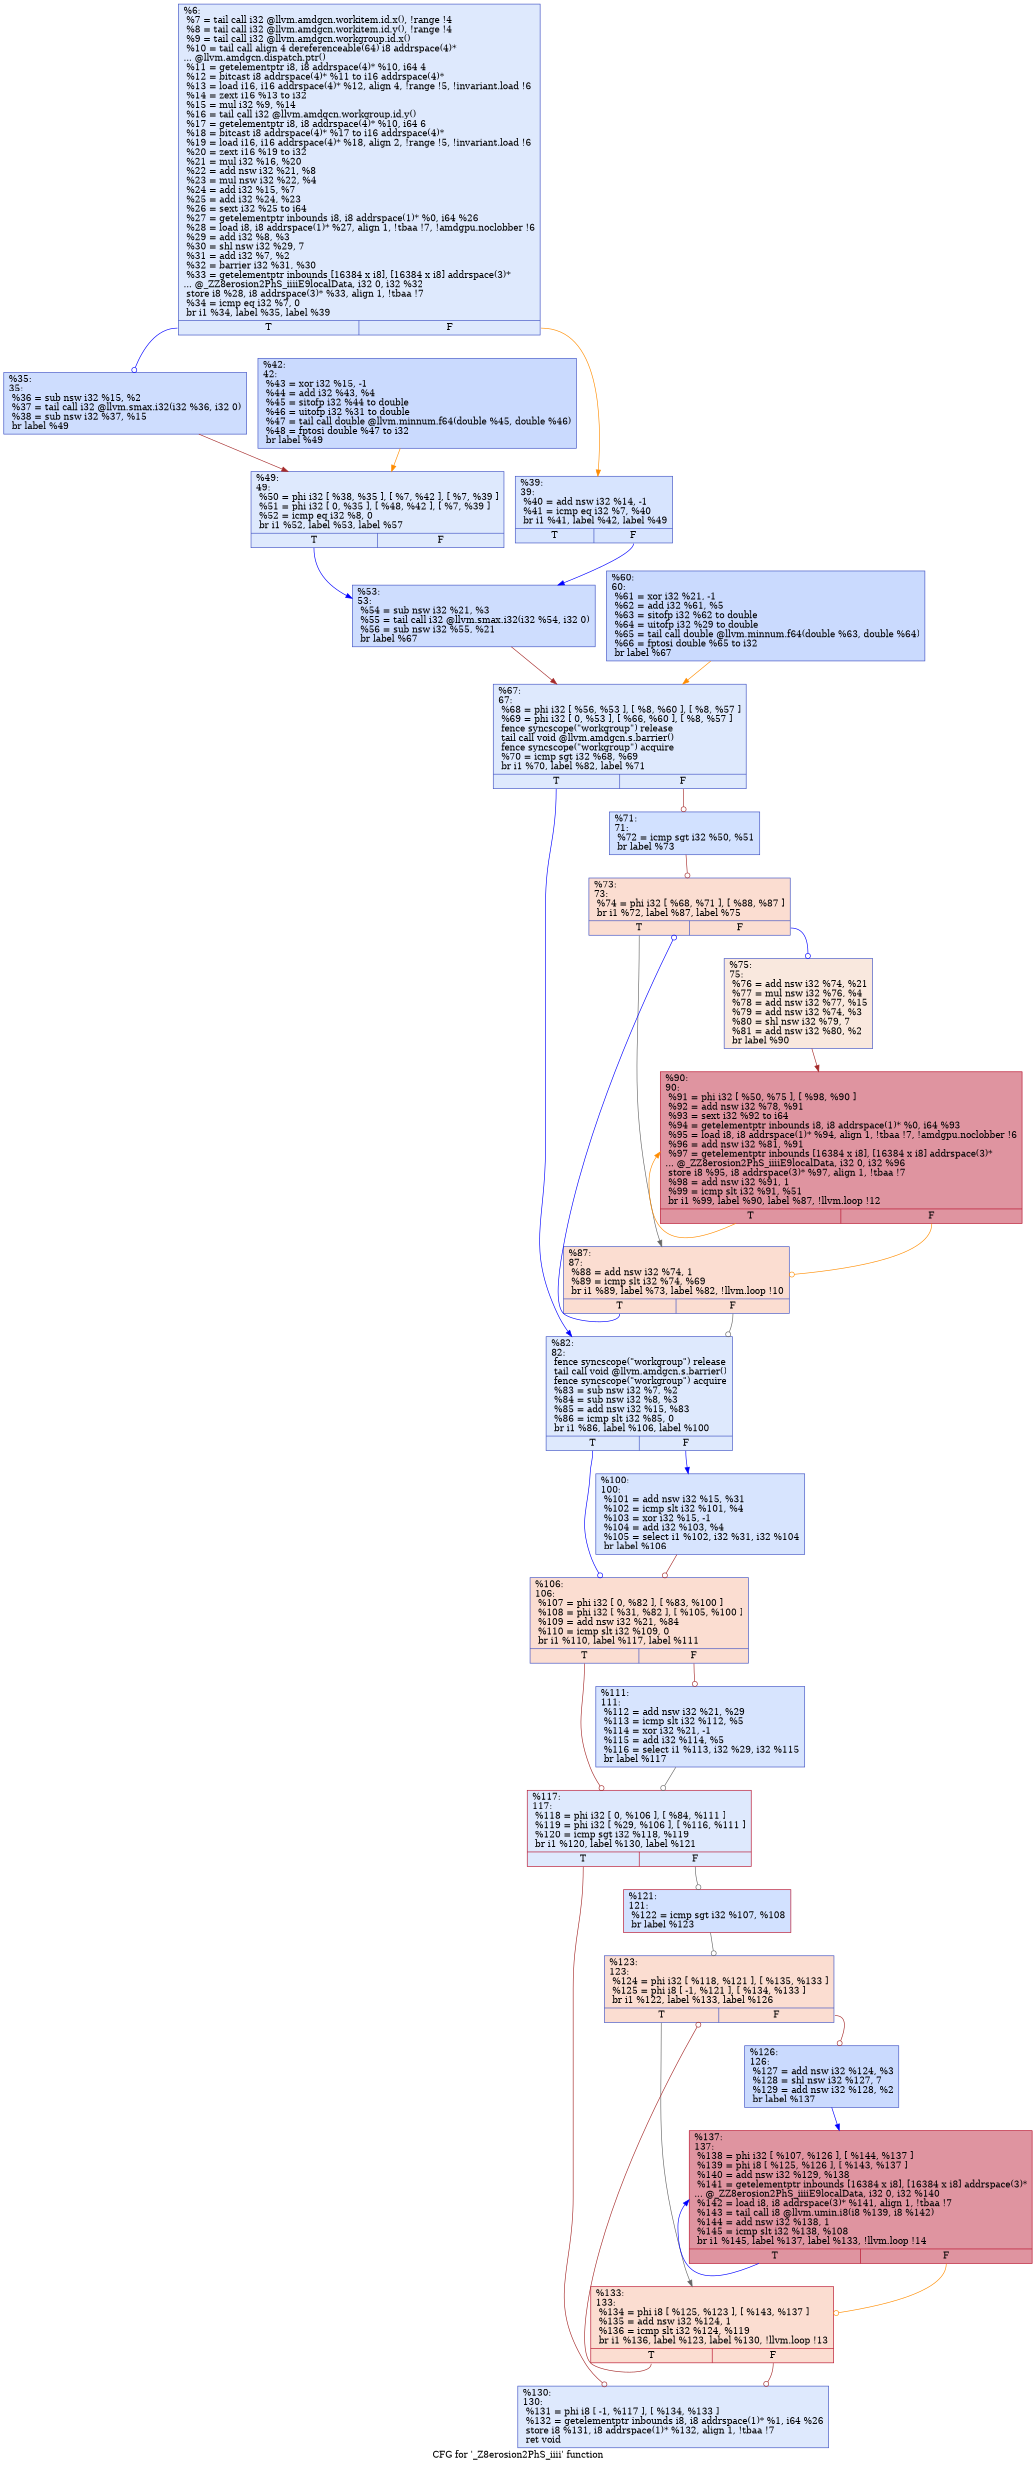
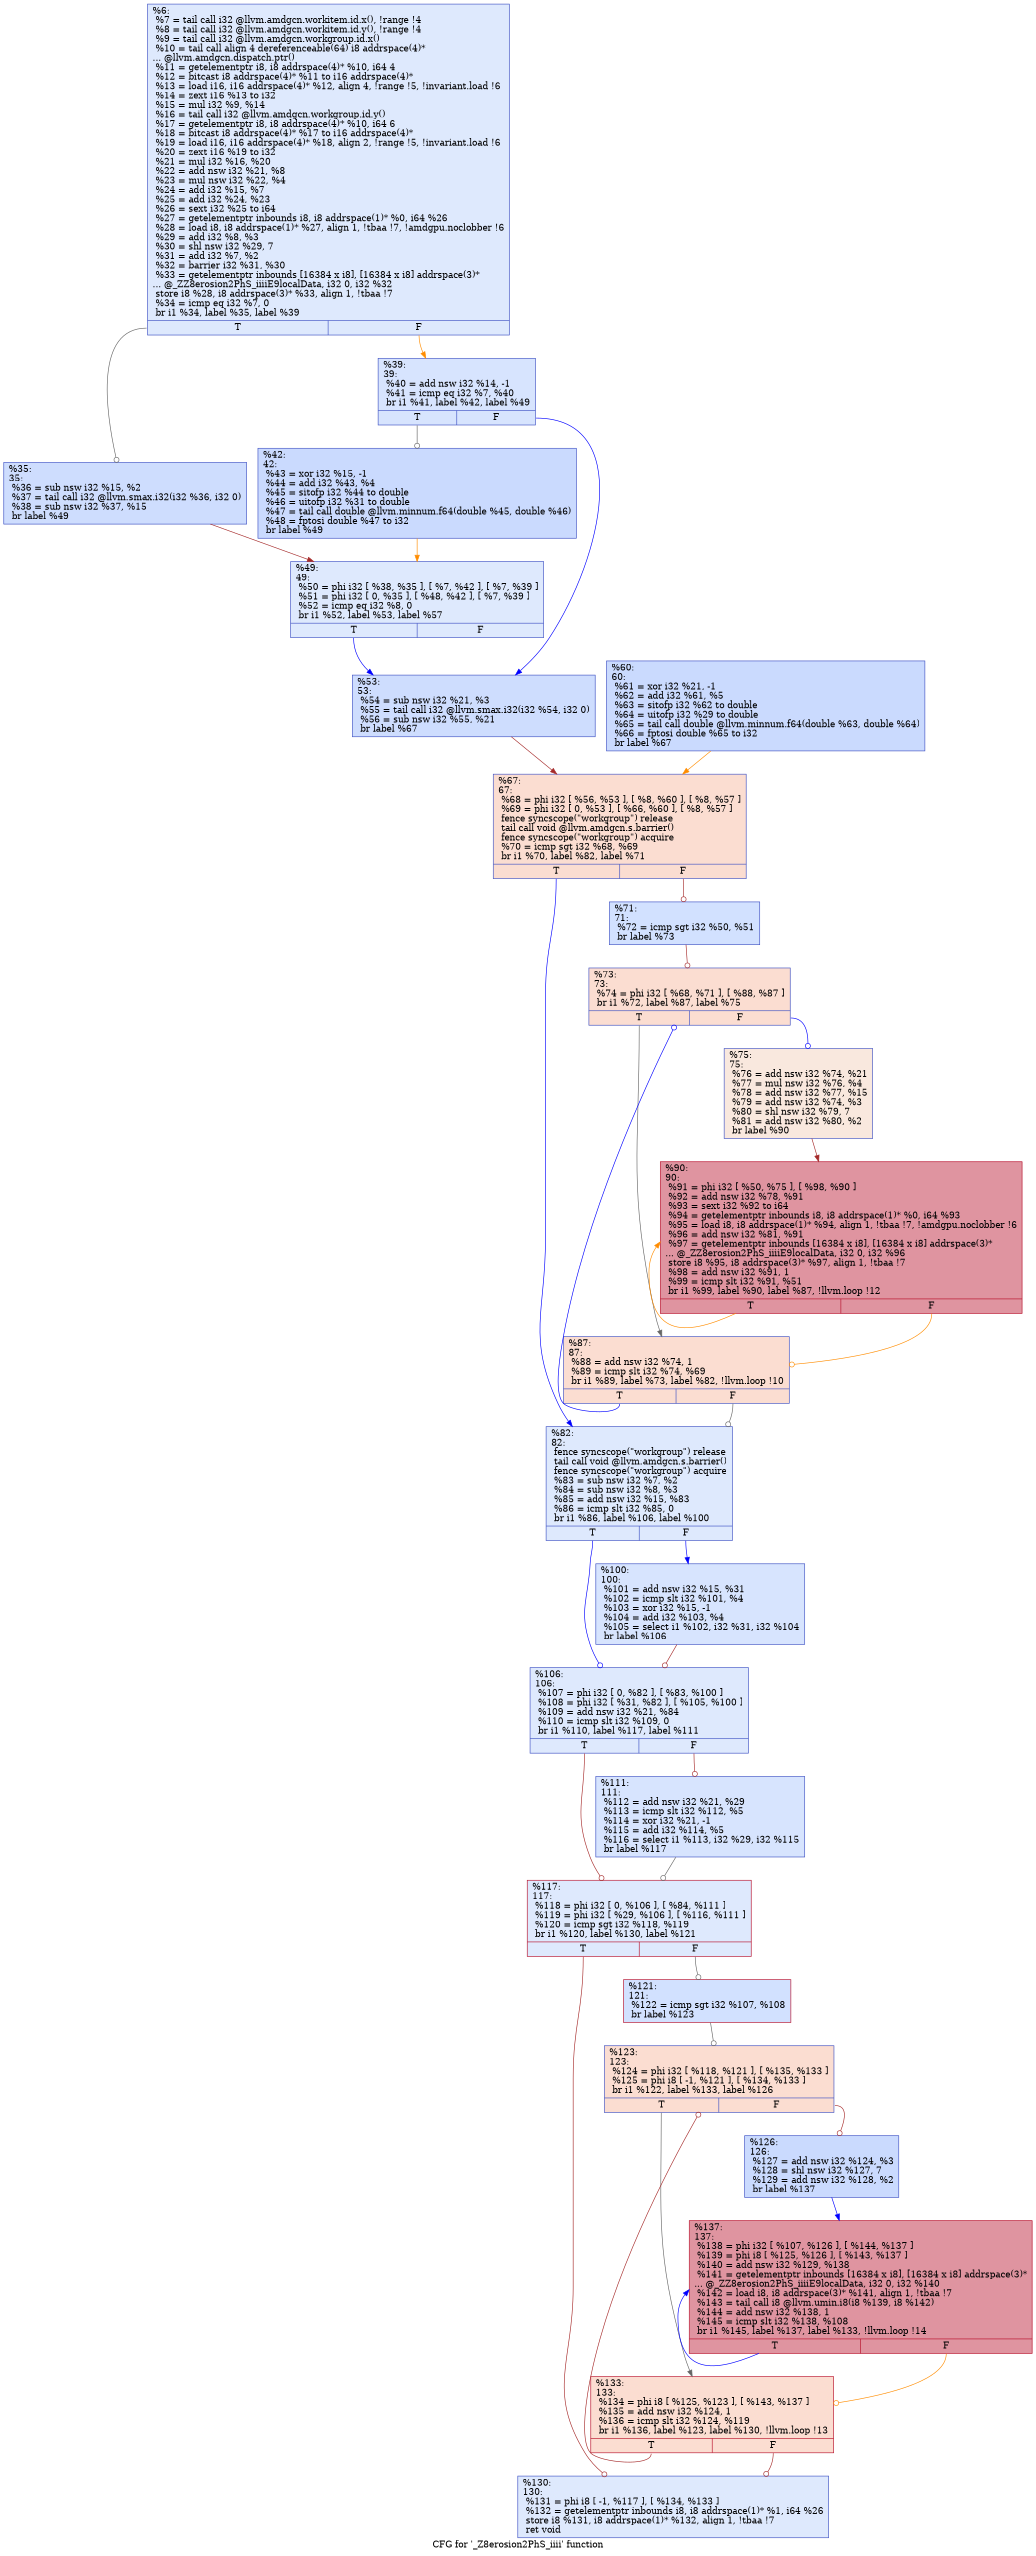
edge "%6:" -> "%35:": color blue -> gray40
edge "%39:" -> "%42:": added
node "%67:": fillcolor #b5cdfa70 -> #f7b39670
node "%106:": fillcolor #f7b39670 -> #b5cdfa70
